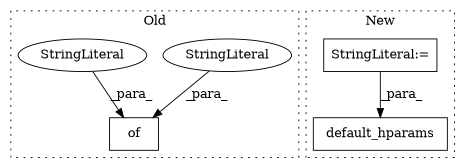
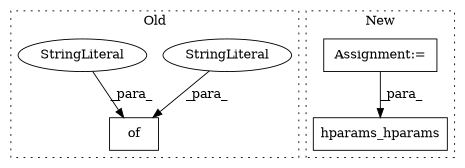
node "StringLiteral:=": label "StringLiteral:=" -> "Assignment:="
node "default_hparams": label "default_hparams" -> "hparams_hparams"
